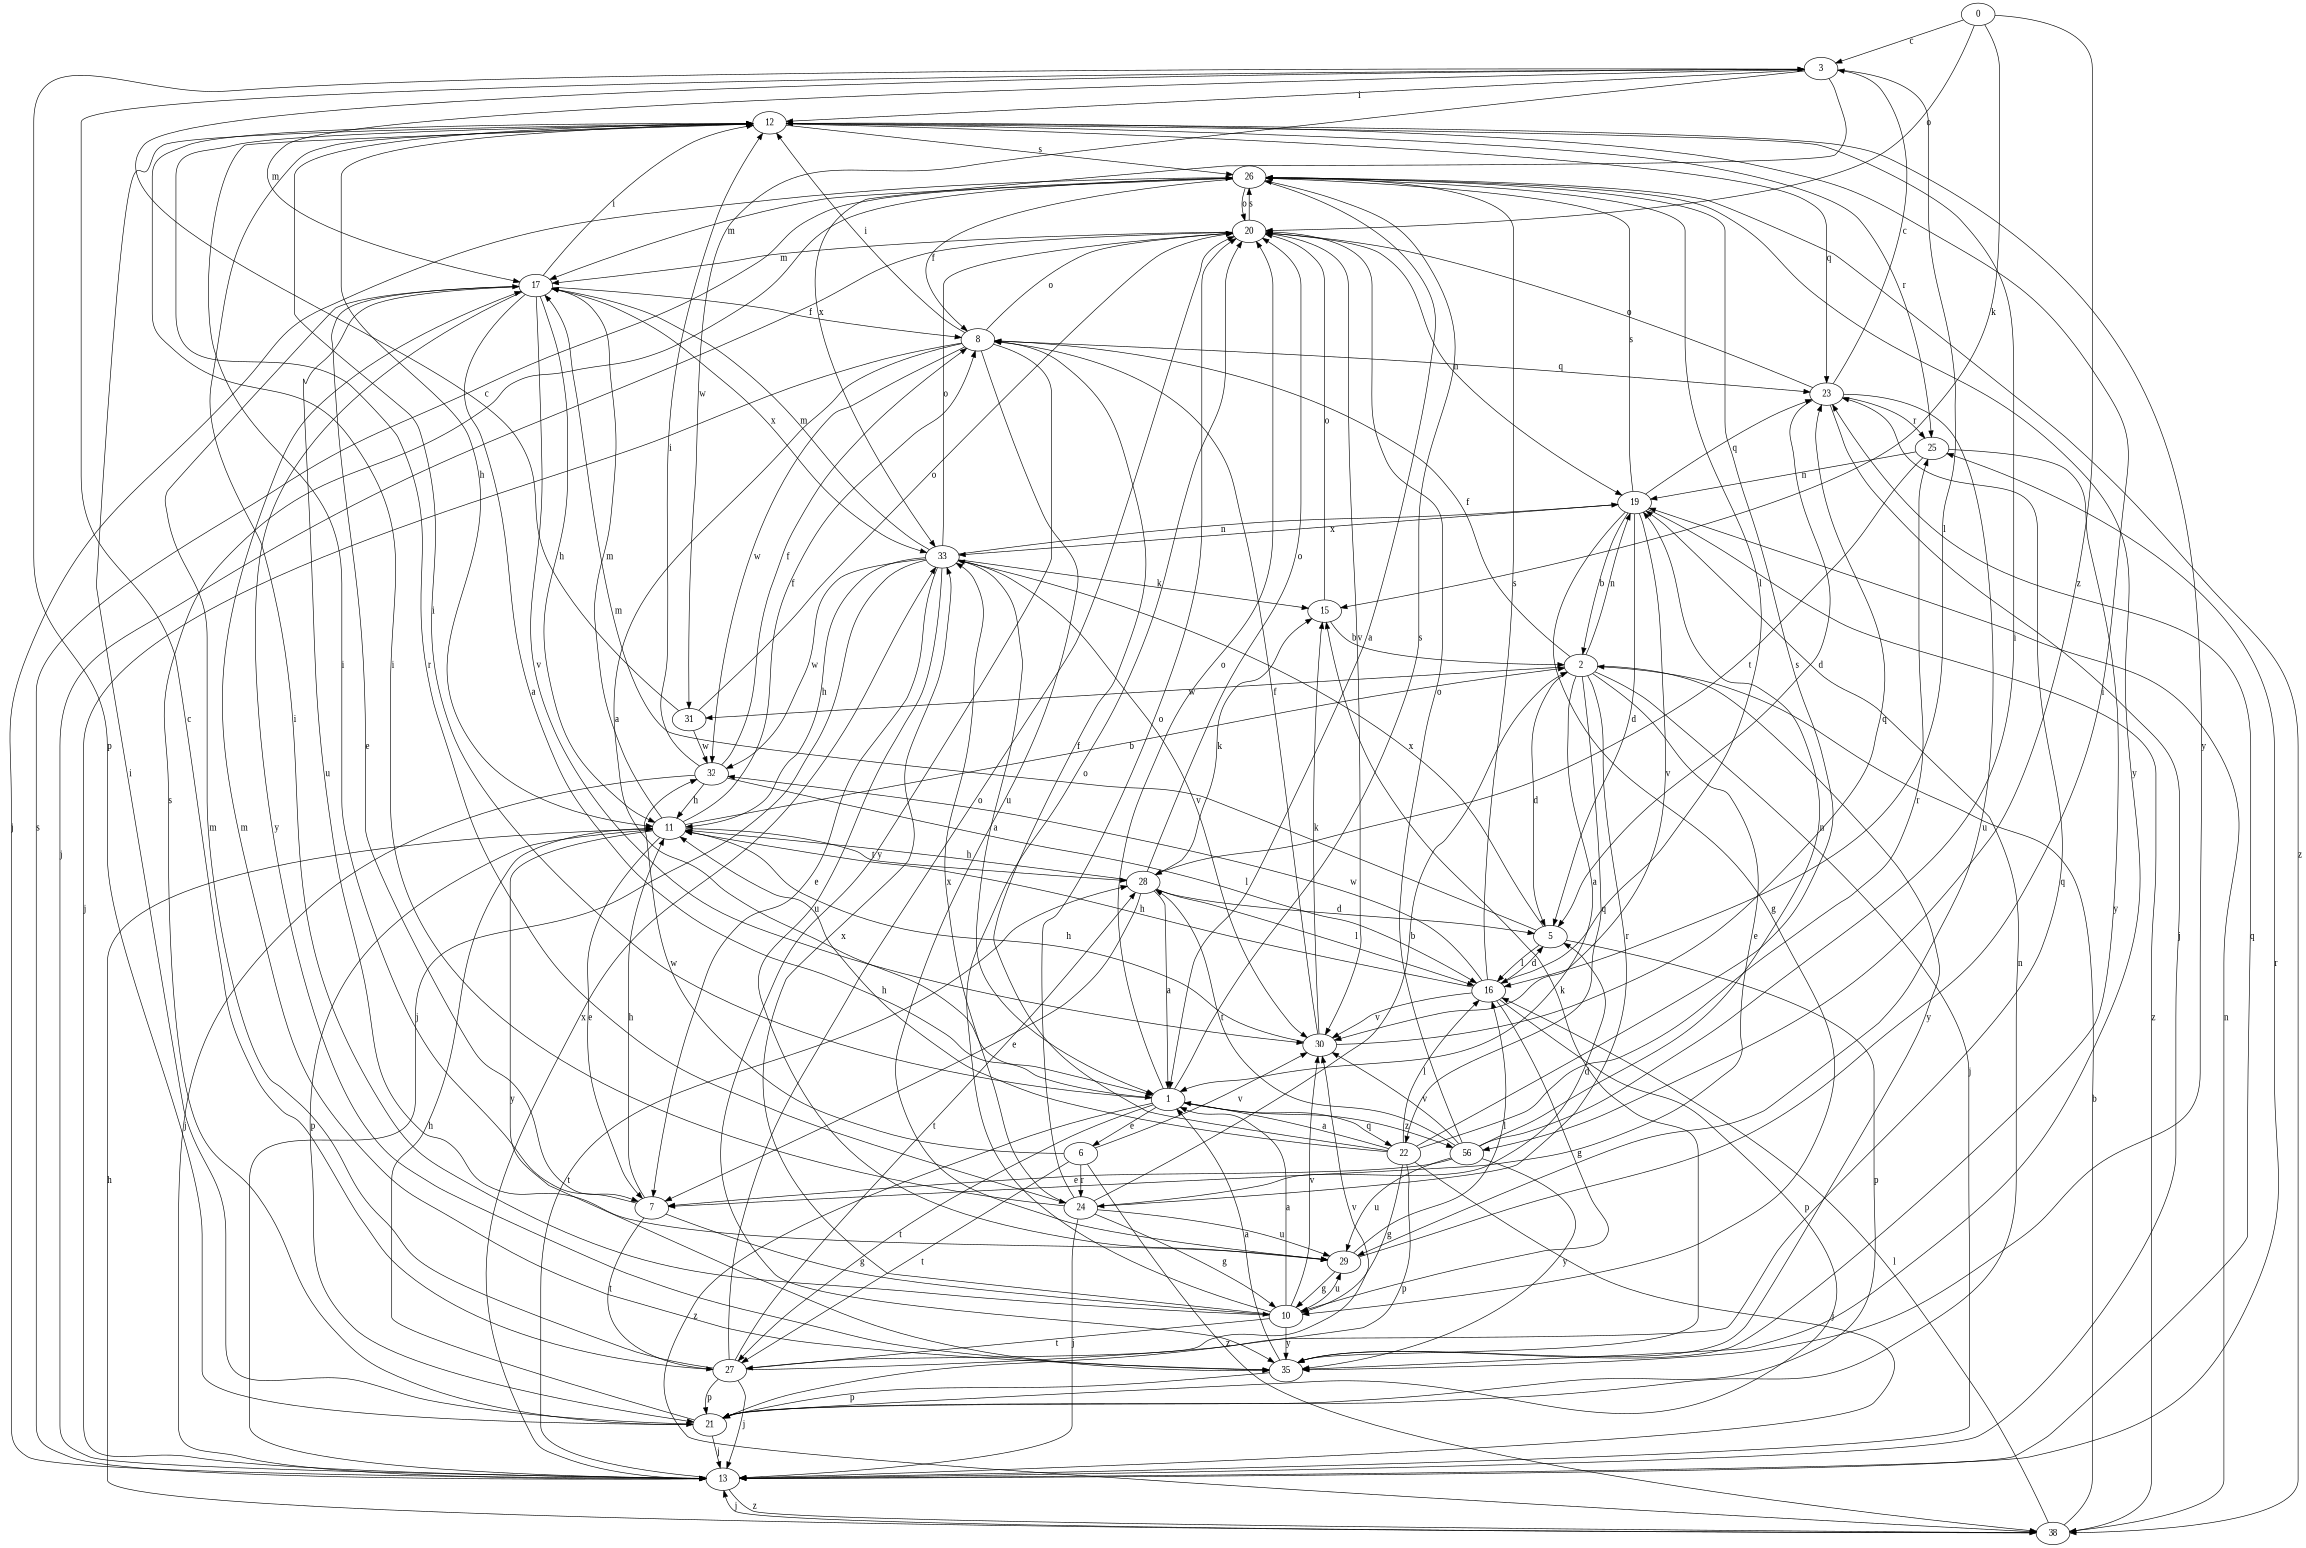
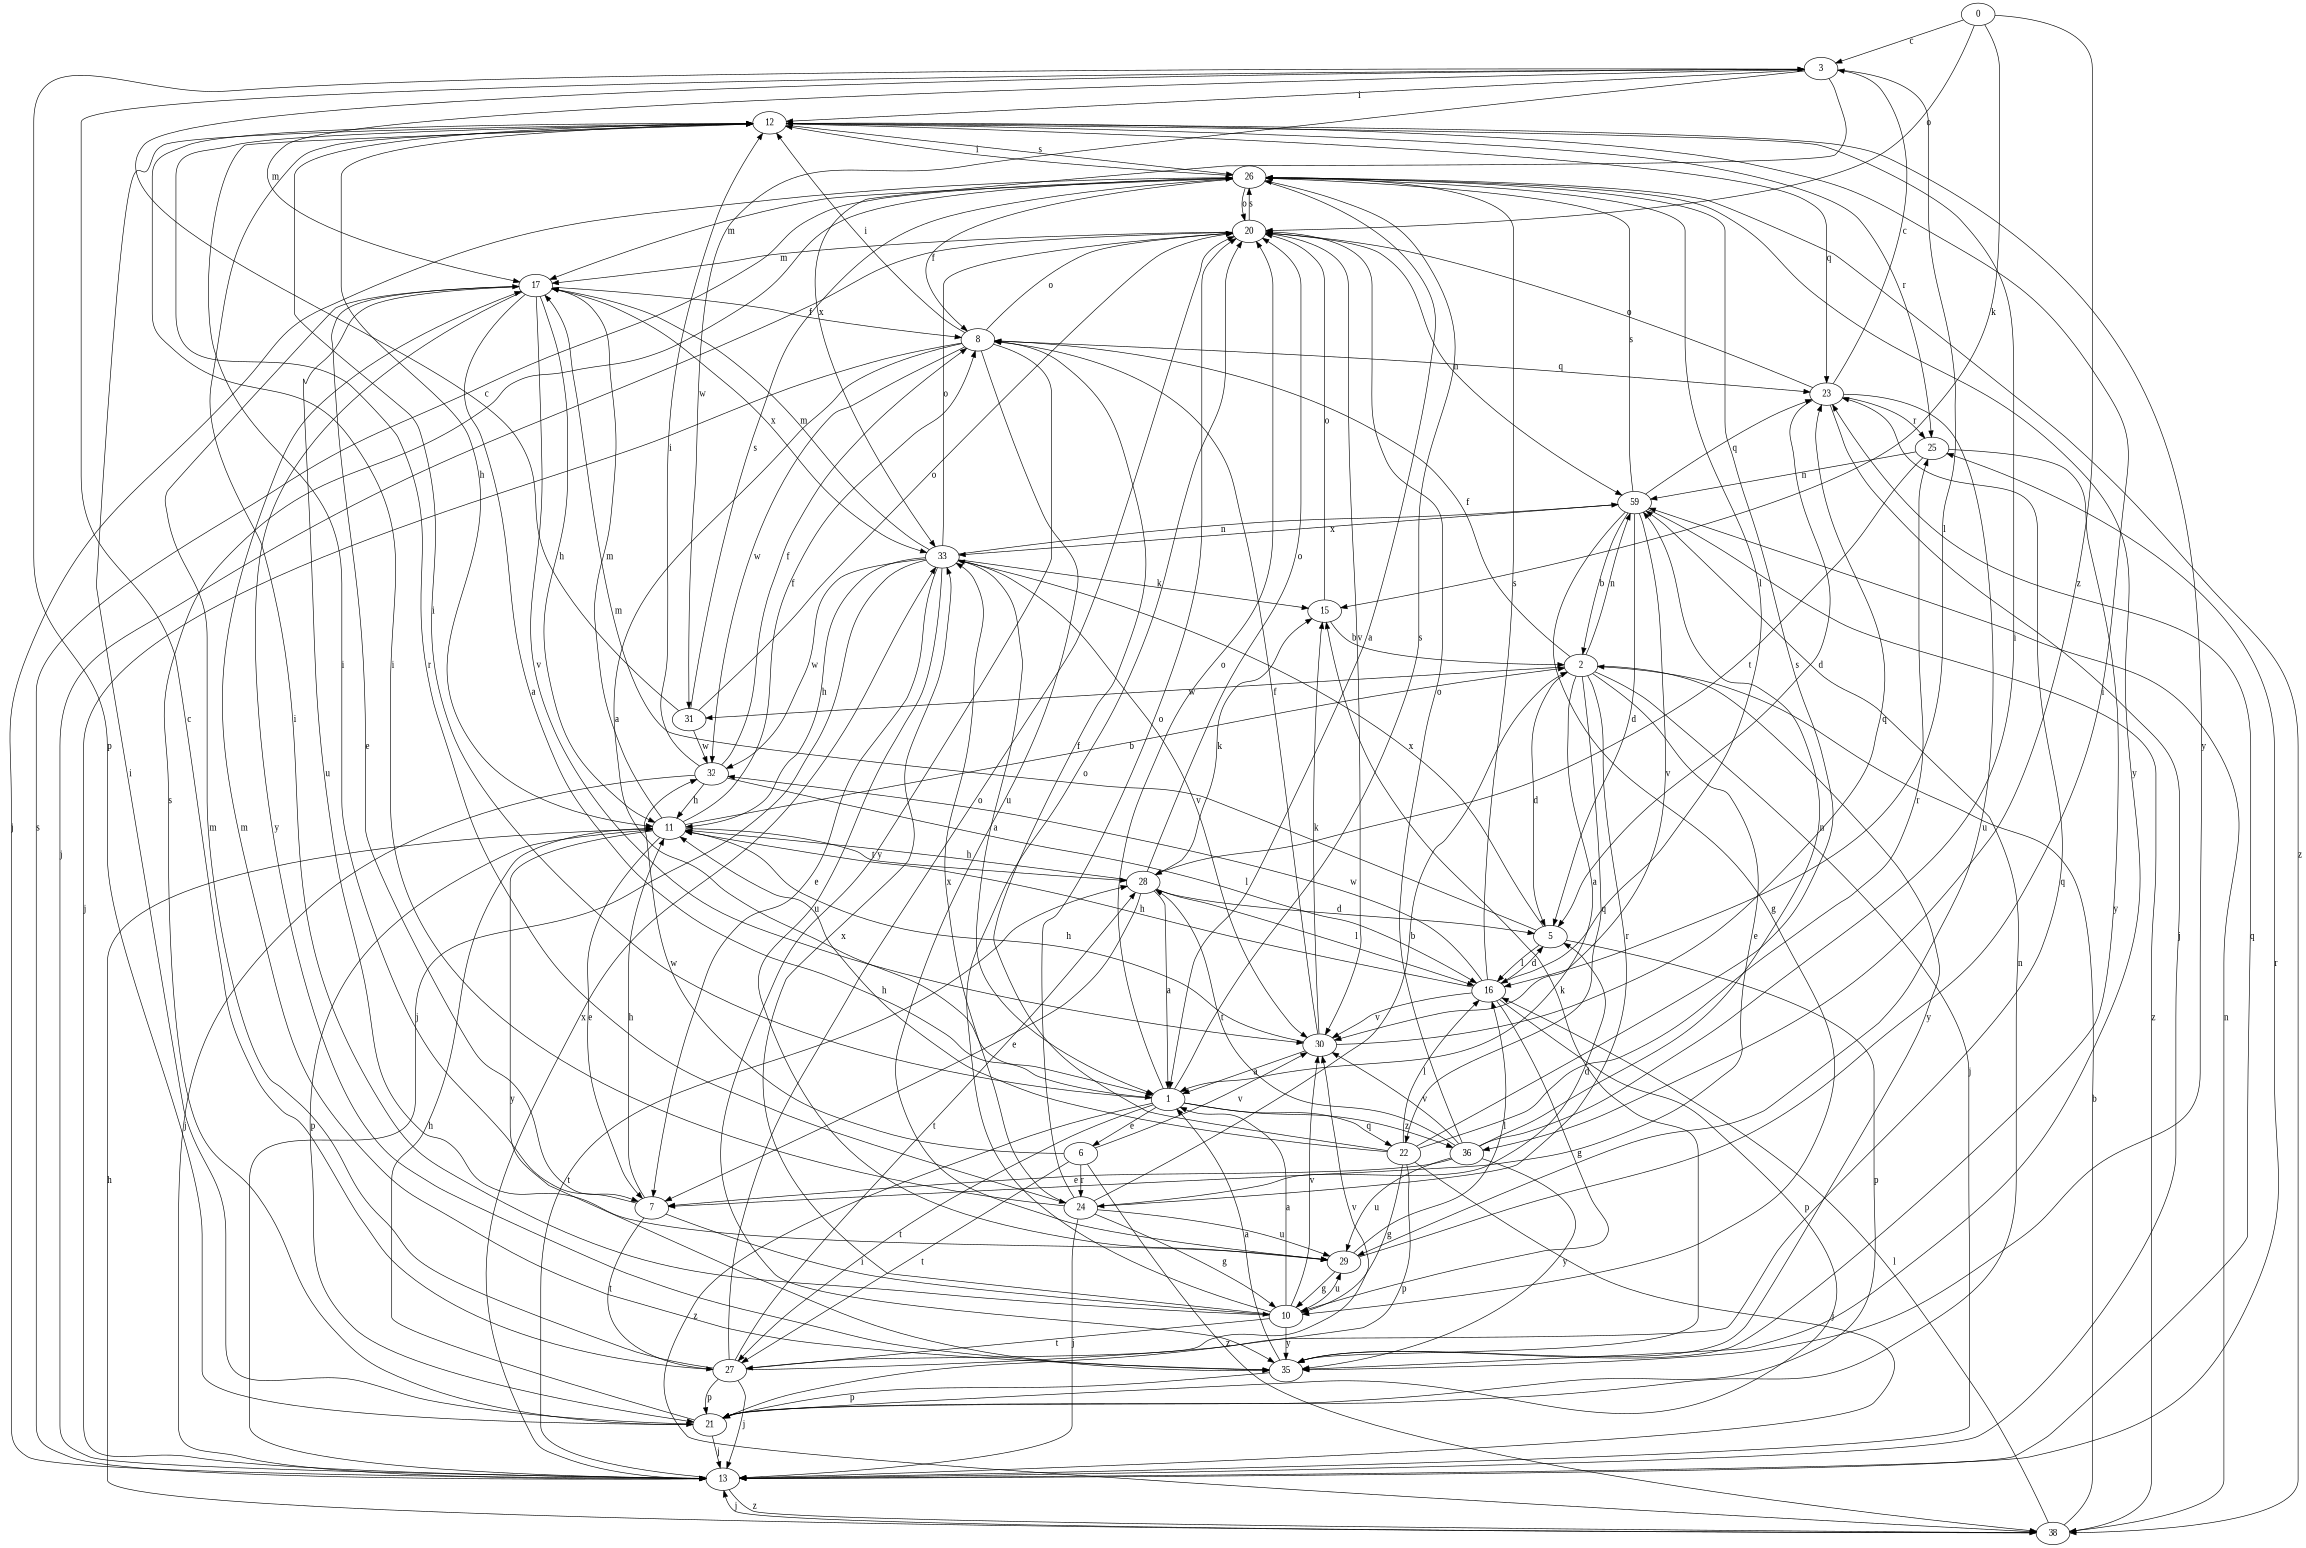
edge "17" -> "12": now "26" -> "12"
edge "31" -> "26": added, label "s"
node "19": label "19" -> "59"
edge "22" -> "1": now "30" -> "1"
node "56": label "56" -> "36"
edge "7" -> "10": label "g" -> "i"
